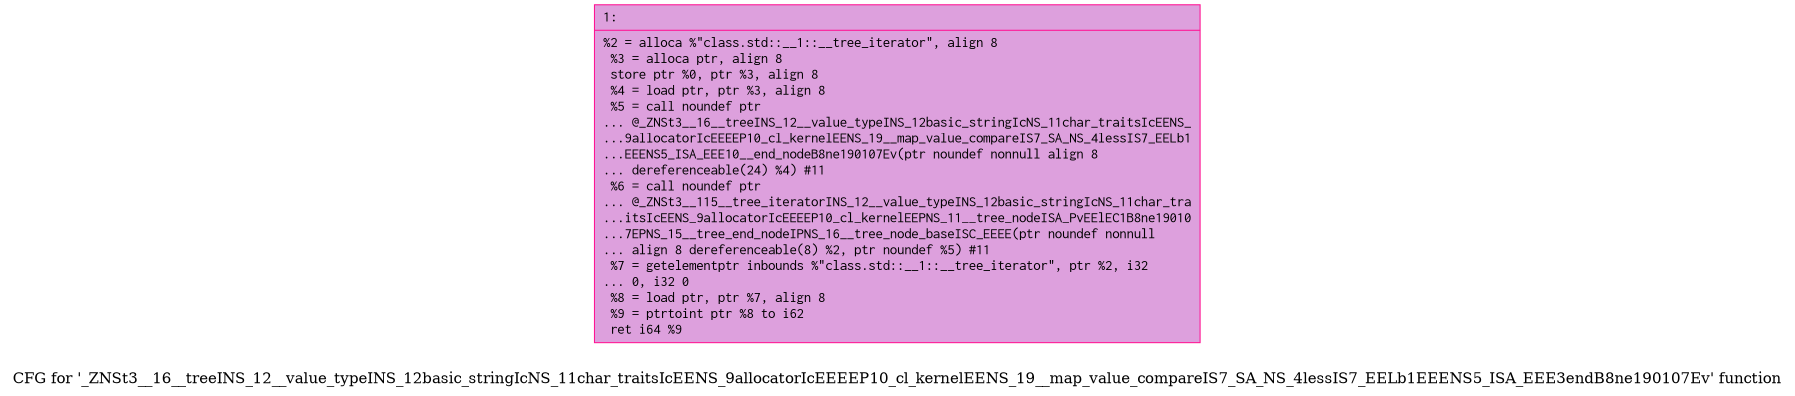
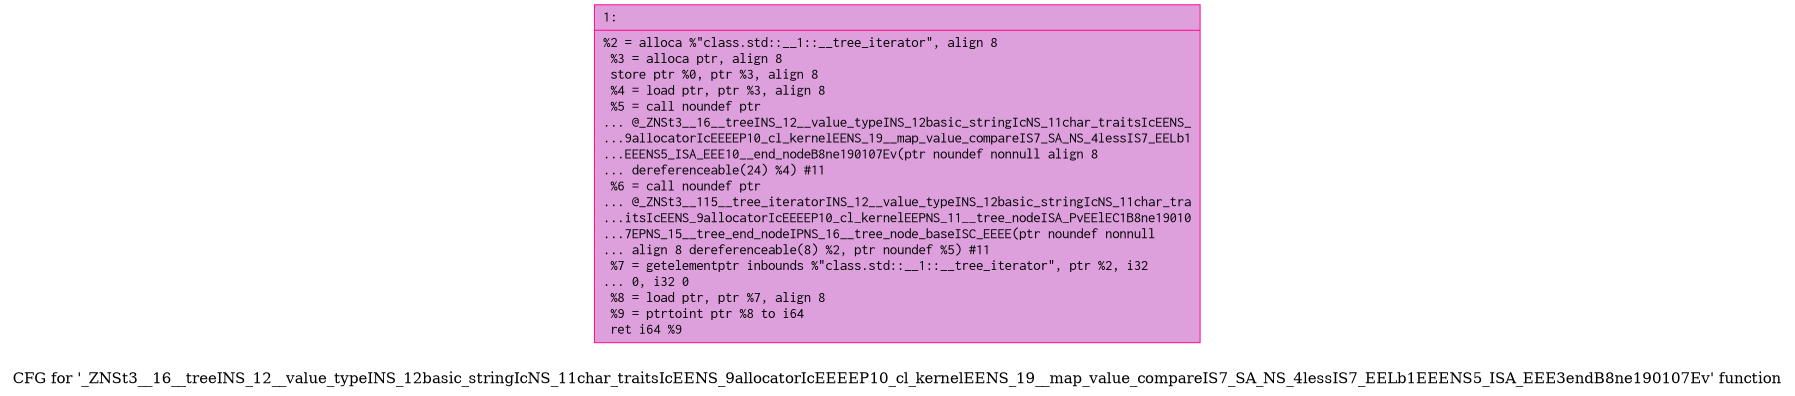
node "1:": text "%9 = ptrtoint ptr %8 to i62" -> "%9 = ptrtoint ptr %8 to i64"
